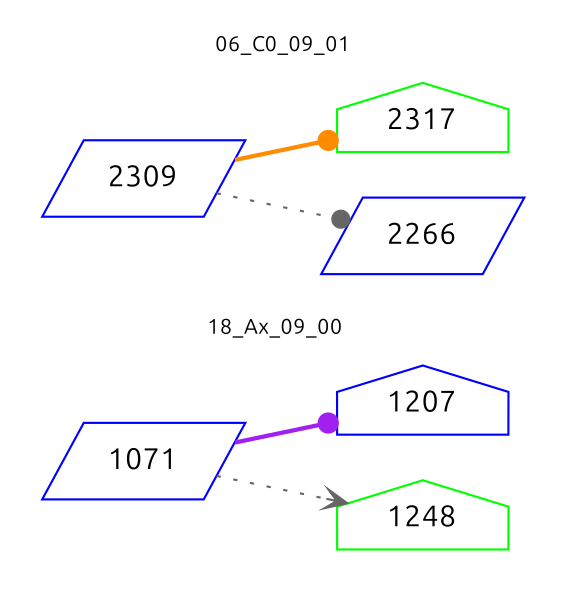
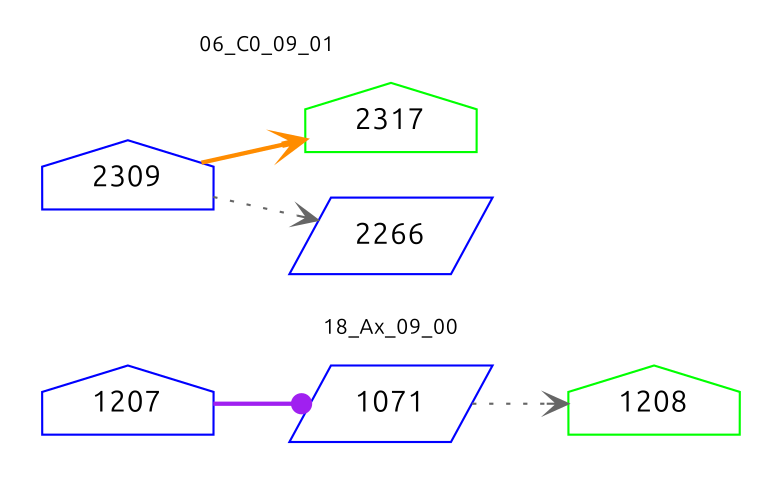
edge "2309" -> "2317": arrowhead dot -> vee
node "2309": shape parallelogram -> house
edge "2309" -> "2266": arrowhead dot -> vee
edge "1071" -> "1207": reversed
node "1248": label "1248" -> "1208"
